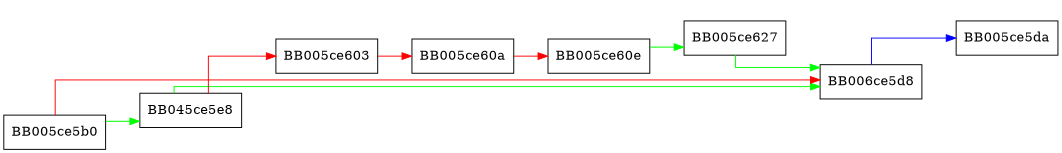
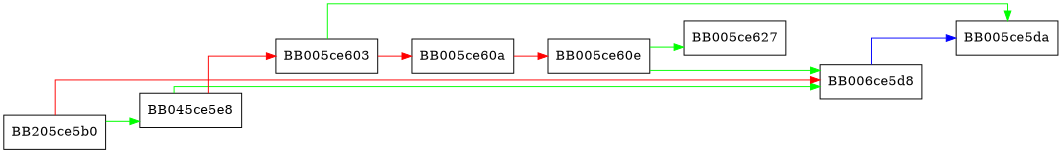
edge "BB005ce603" -> "BB005ce5da": added
edge "BB005ce627" -> "BB006ce5d8": now "BB005ce60e" -> "BB006ce5d8"
node "BB005ce5b0": label "BB005ce5b0" -> "BB205ce5b0"
